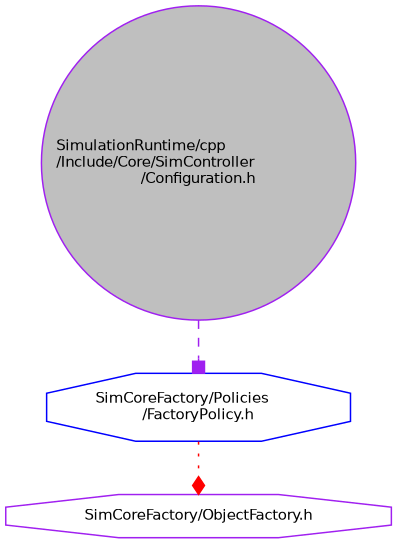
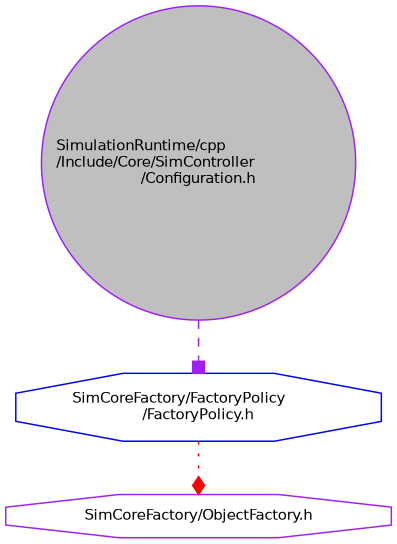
node "SimCoreFactory/Policies /FactoryPolicy.h": label "SimCoreFactory/Policies /FactoryPolicy.h" -> "SimCoreFactory/FactoryPolicy /FactoryPolicy.h"
